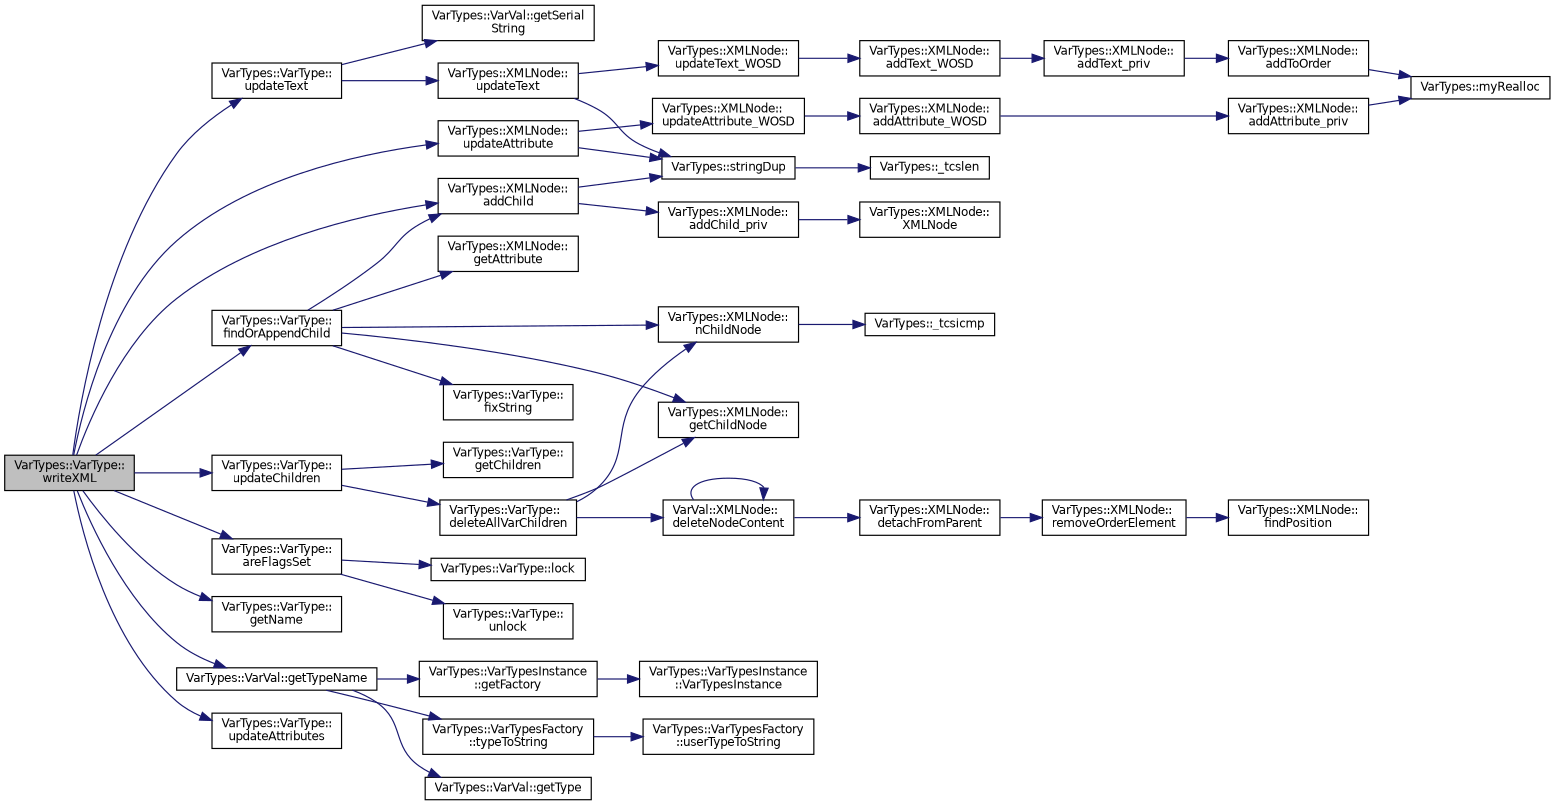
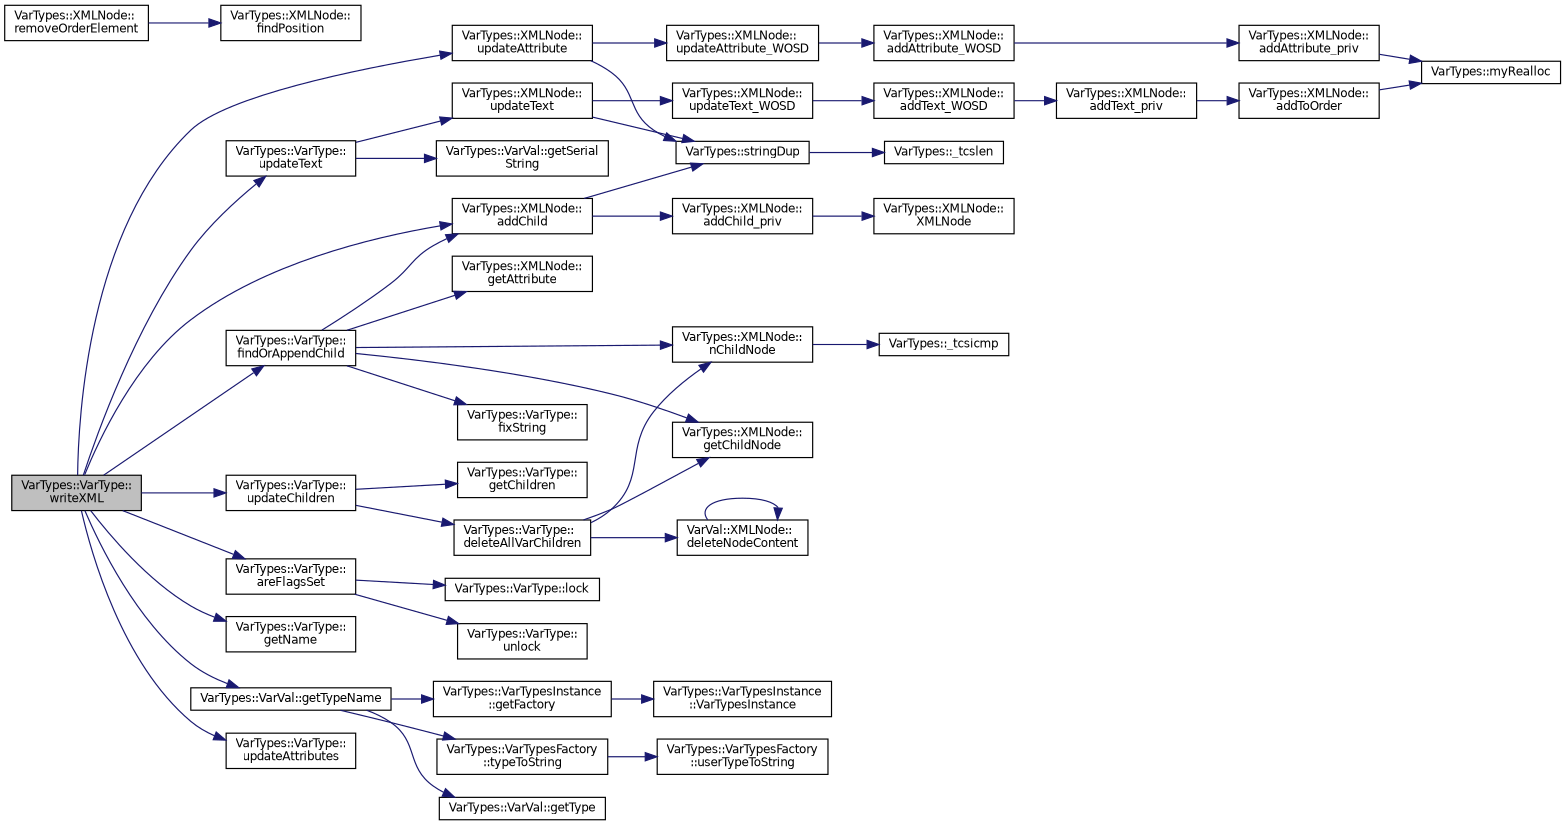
node "VarTypes::XMLNode:: detachFromParent": removed
